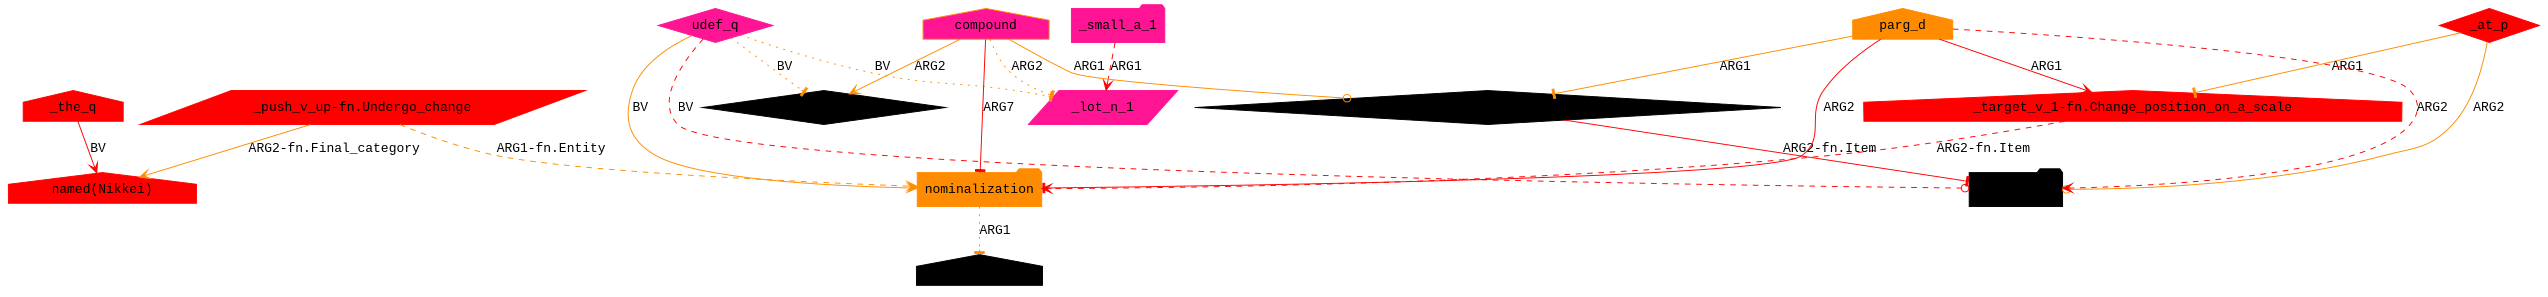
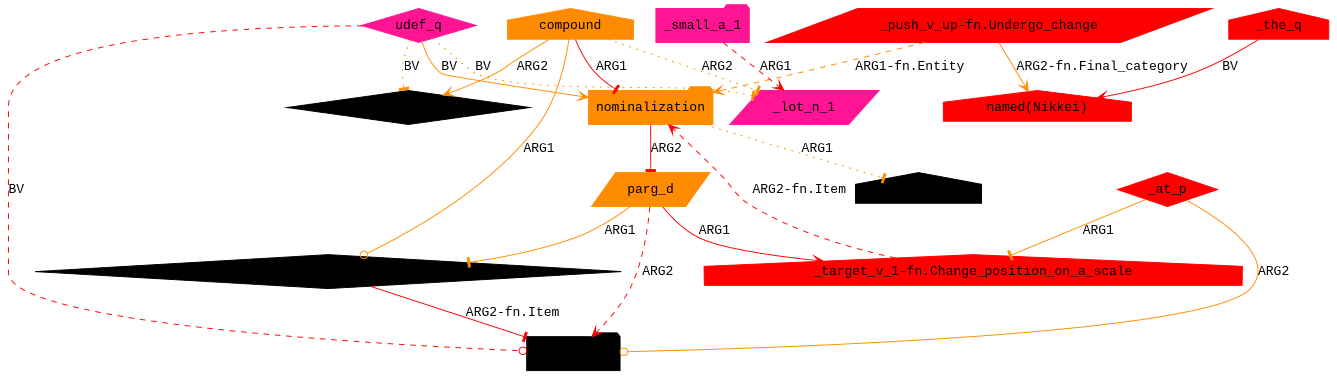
node "compound": fillcolor deeppink -> darkorange
node "parg_d": shape house -> parallelogram
edge "compound" -> "nominalization": label "ARG7" -> "ARG1"
edge "parg_d" -> "nominalization": reversed
